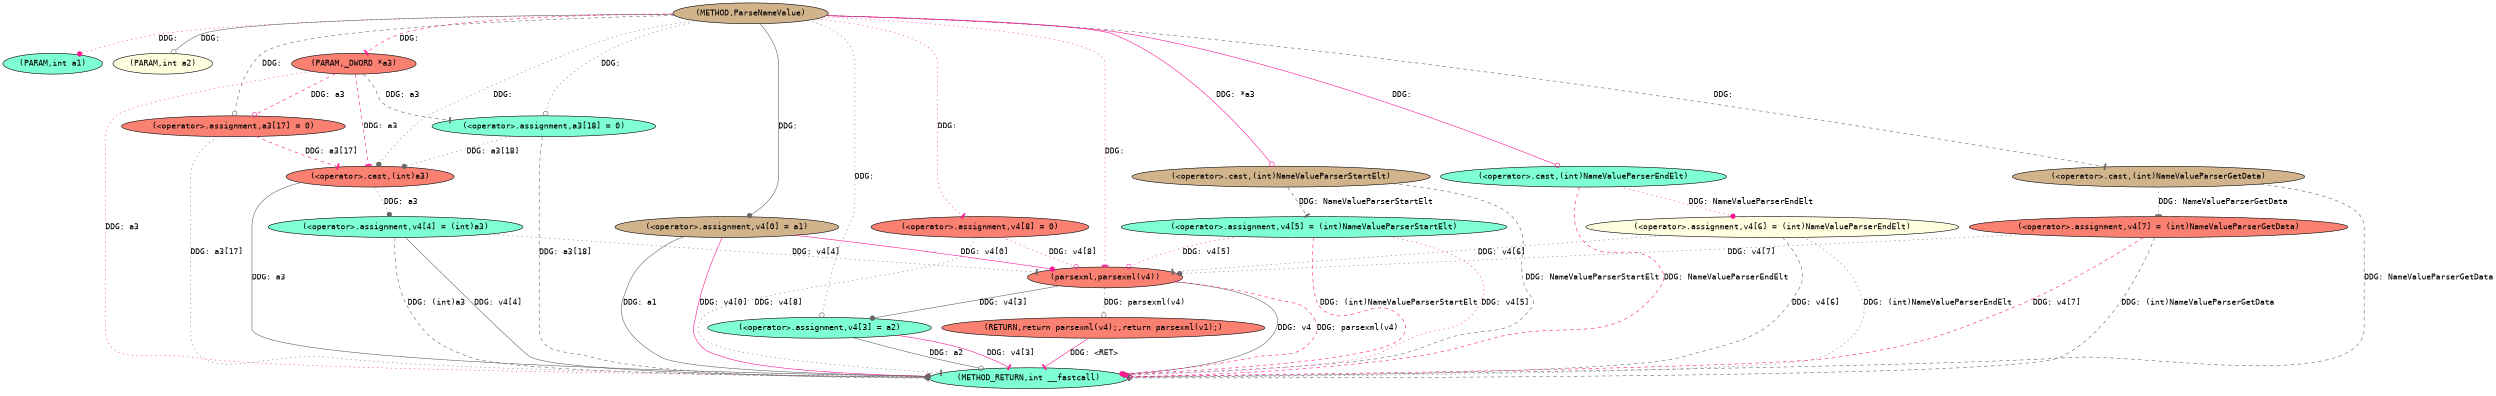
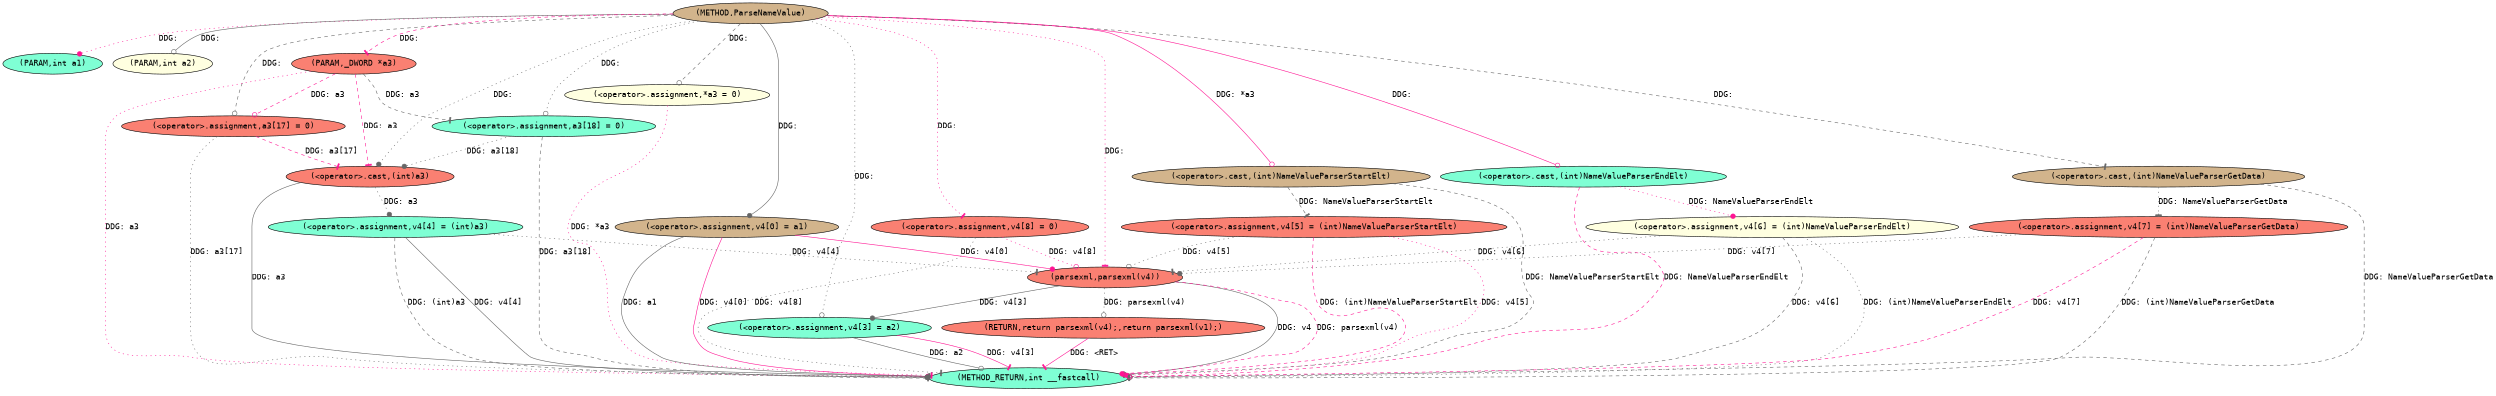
node "(<operator>.assignment,*a3 = 0)": added
node "(<operator>.assignment,v4[5] = (int)NameValueParserStartElt)": fillcolor aquamarine -> salmon
edge "(<operator>.assignment,v4[5] = (int)NameValueParserStartElt)" -> "(parsexml,parsexml(v4))": color deeppink -> gray40
